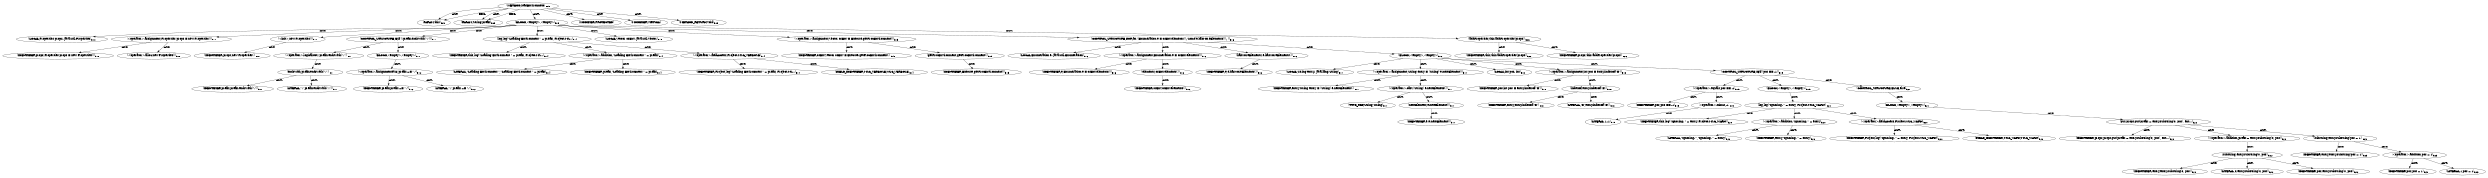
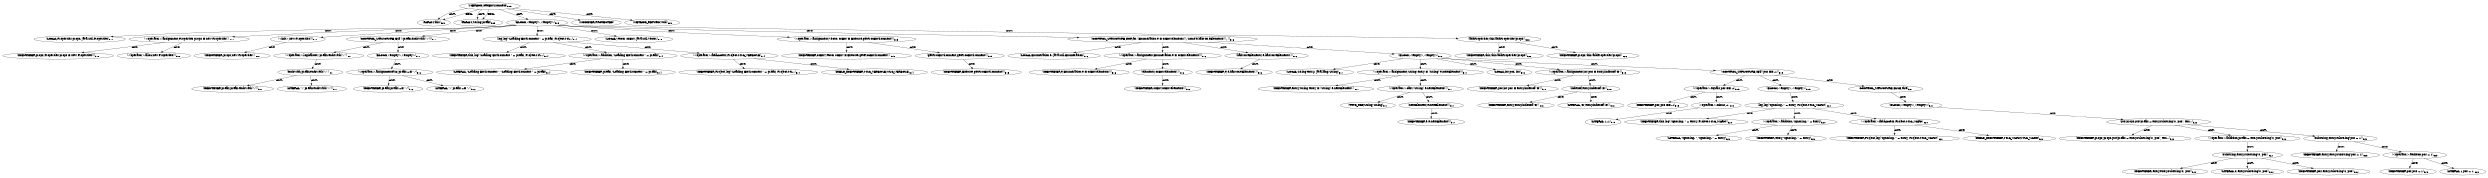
node "(MODIFIER,VIRTUAL)": removed
